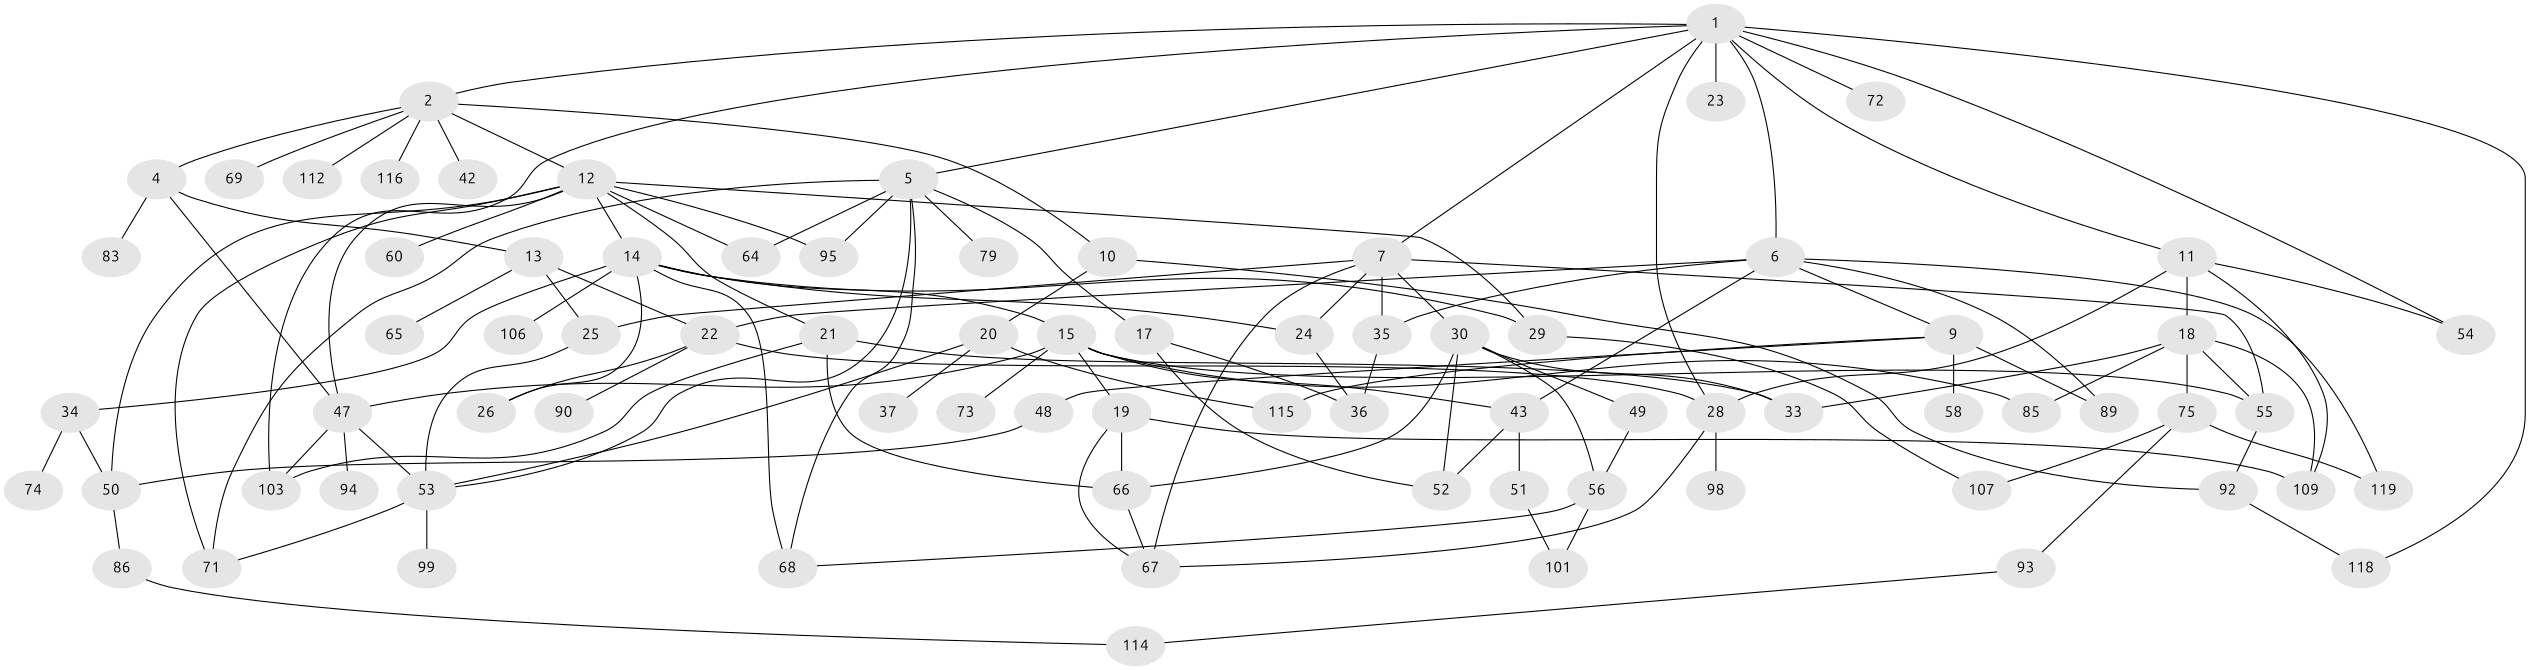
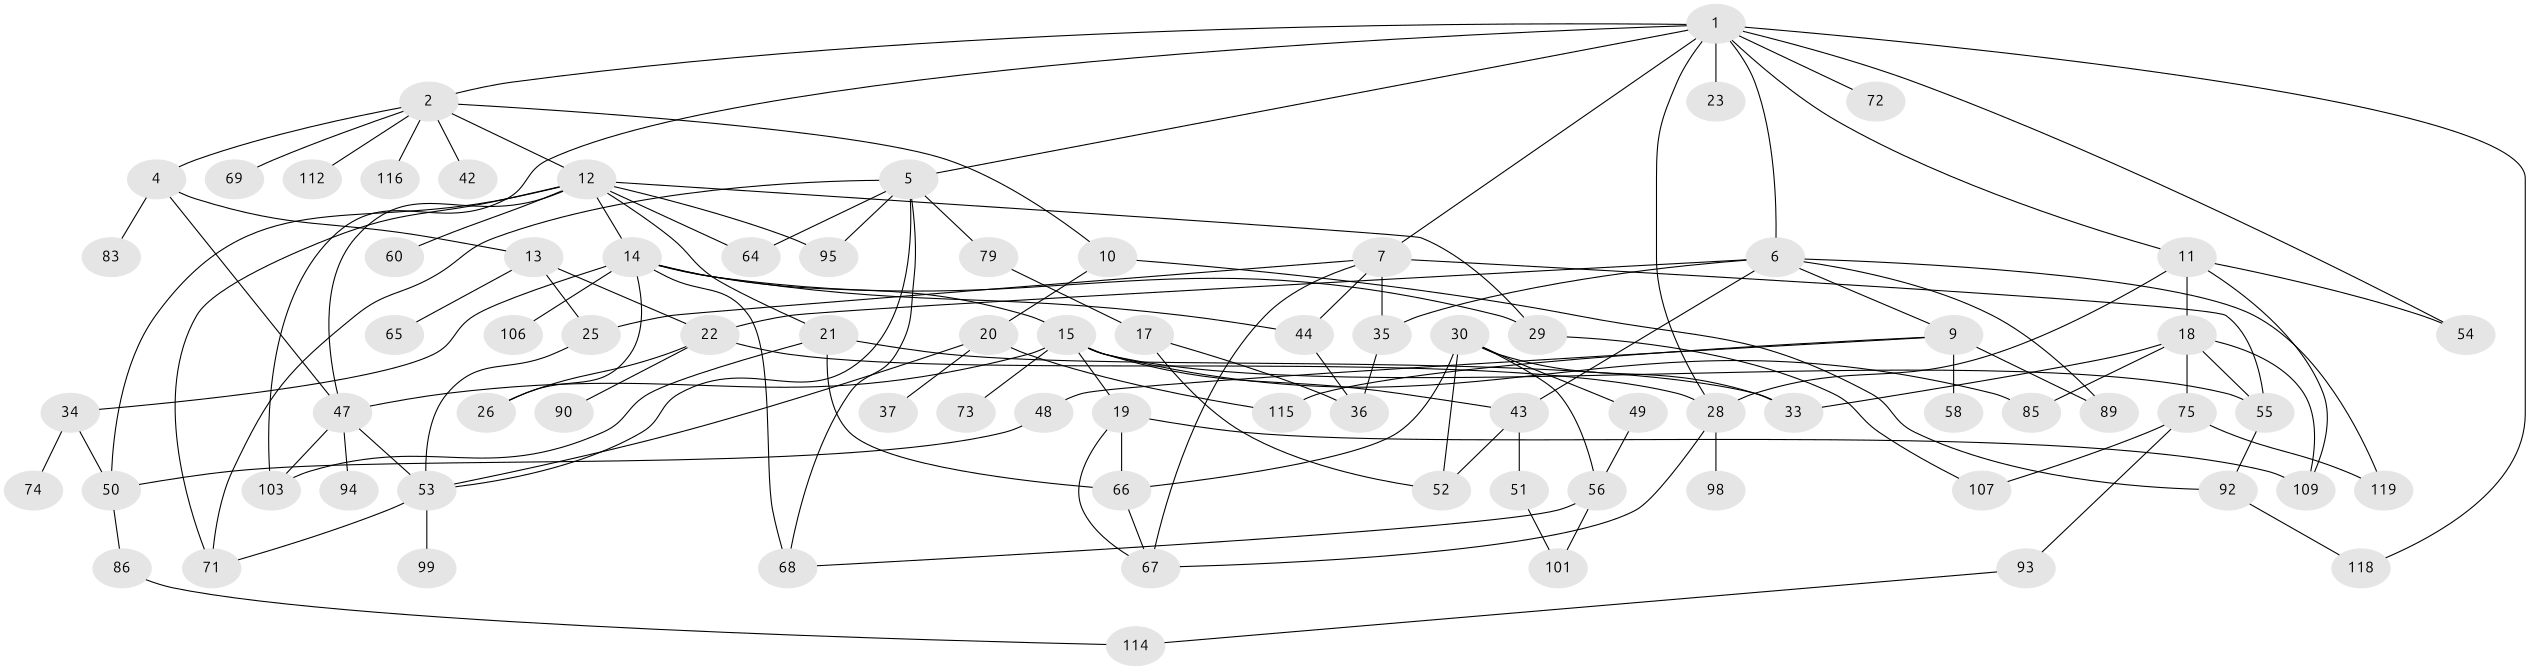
edge "5" -- "17": now "79" -- "17"
edge "7" -- "30": removed
node "24": label "24" -> "44"
